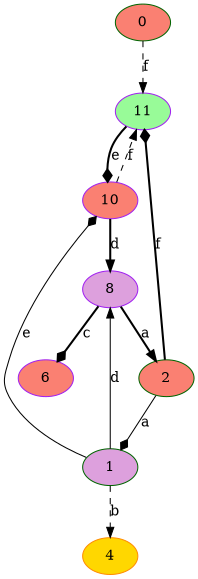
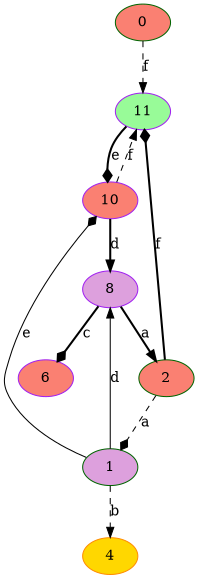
edge "2" -> "1": style solid -> dashed
